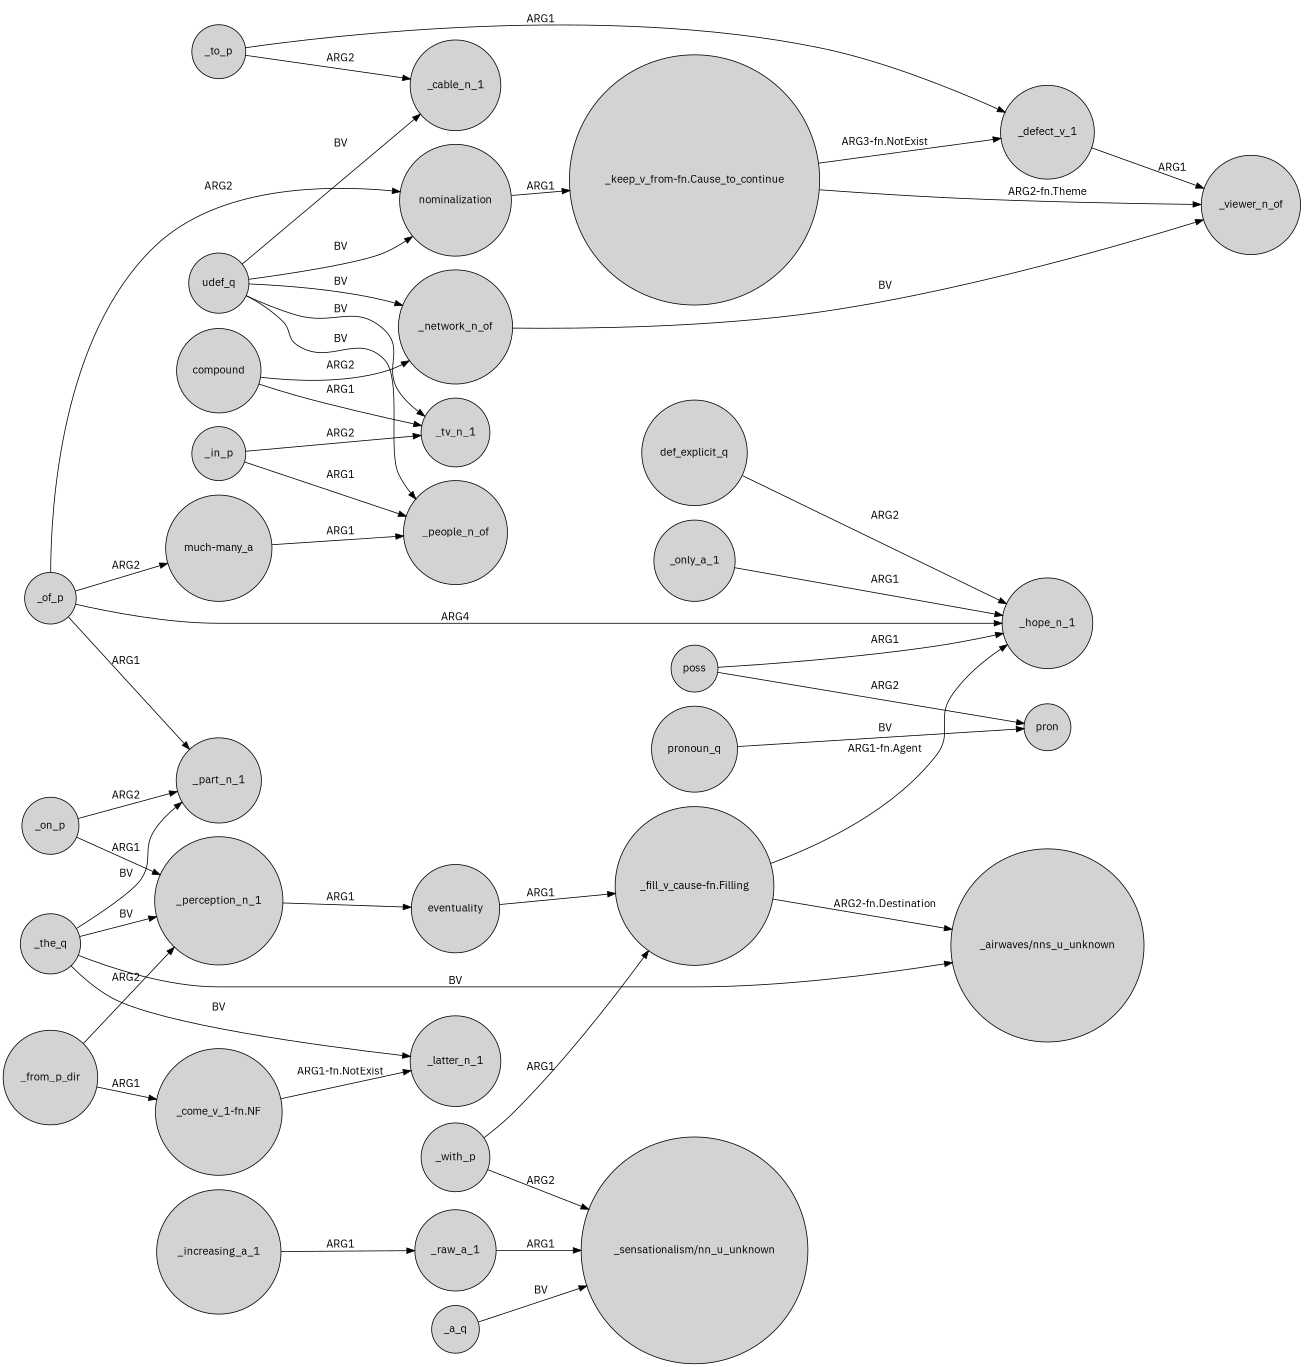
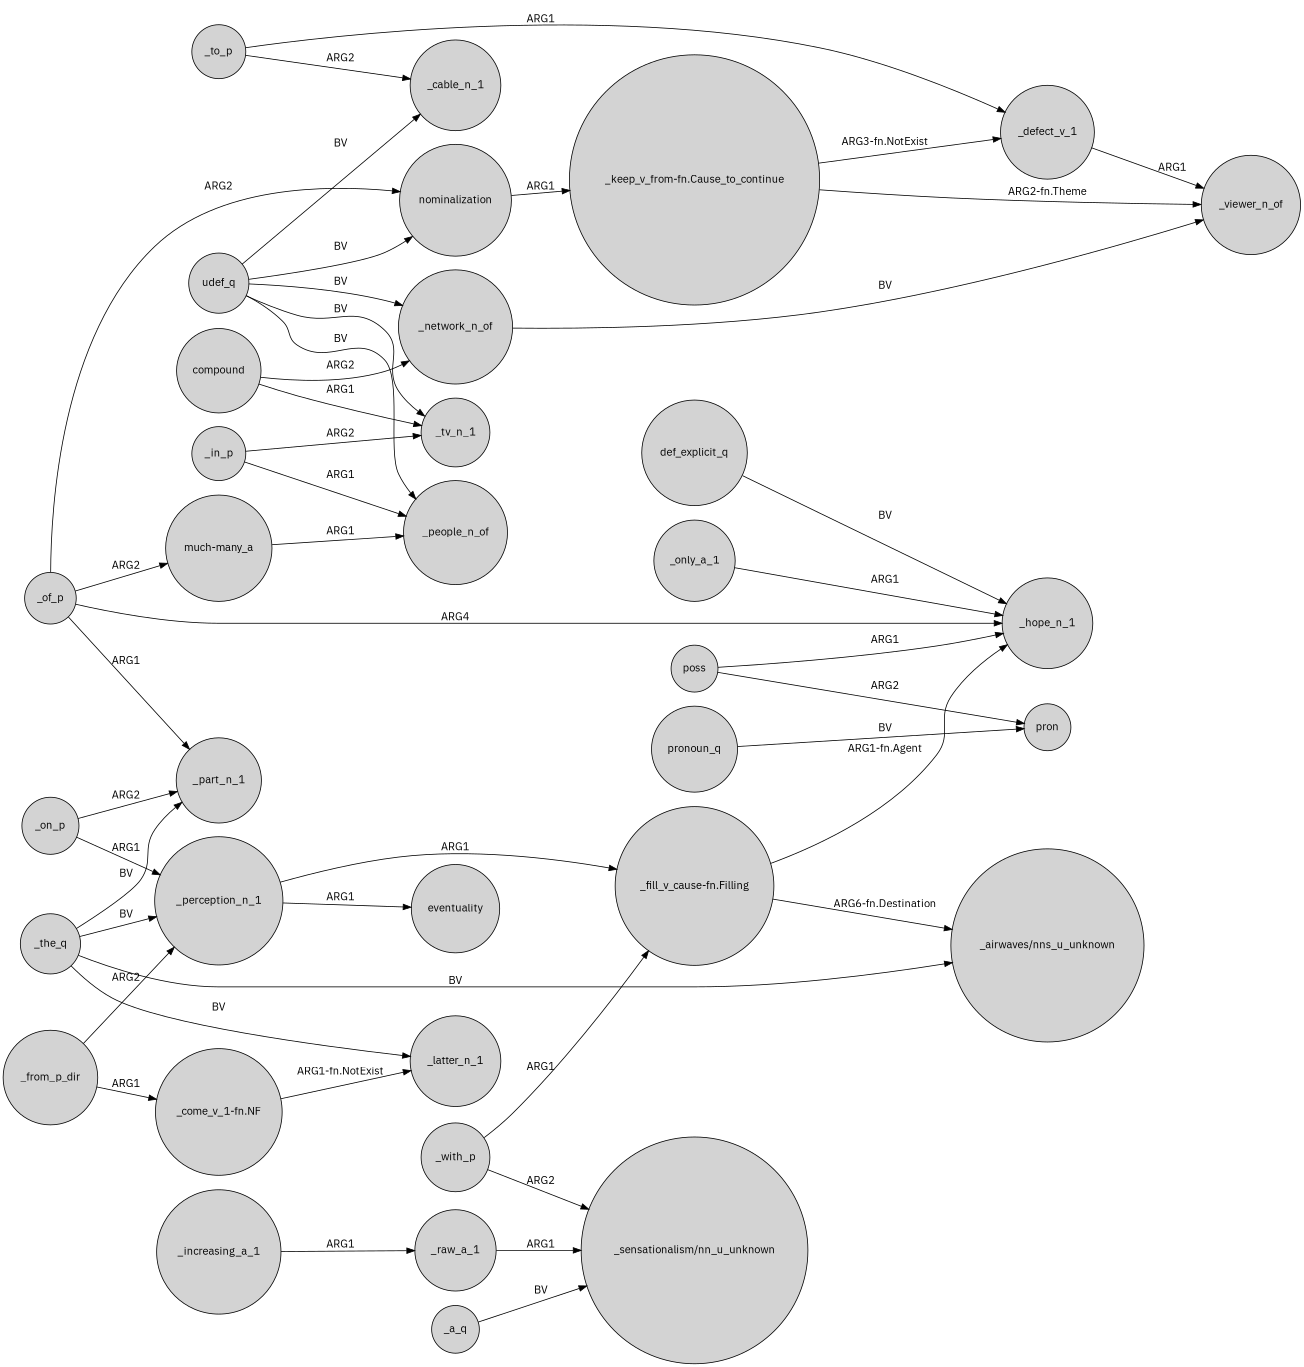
edge "def_explicit_q" -> "_hope_n_1": label "ARG2" -> "BV"
edge "eventuality" -> "_fill_v_cause-fn.Filling": now "_perception_n_1" -> "_fill_v_cause-fn.Filling"
edge "_fill_v_cause-fn.Filling" -> "_airwaves/nns_u_unknown": label "ARG2-fn.Destination" -> "ARG6-fn.Destination"
